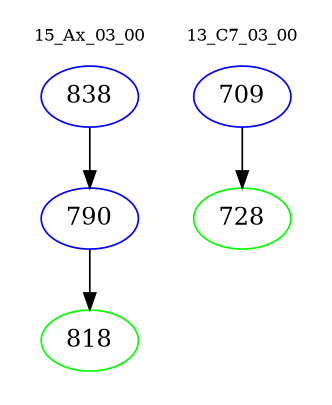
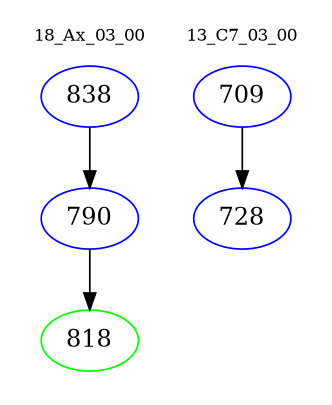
cluster "15_Ax_03_00": label "15_Ax_03_00" -> "18_Ax_03_00"
node "728": color green -> blue
